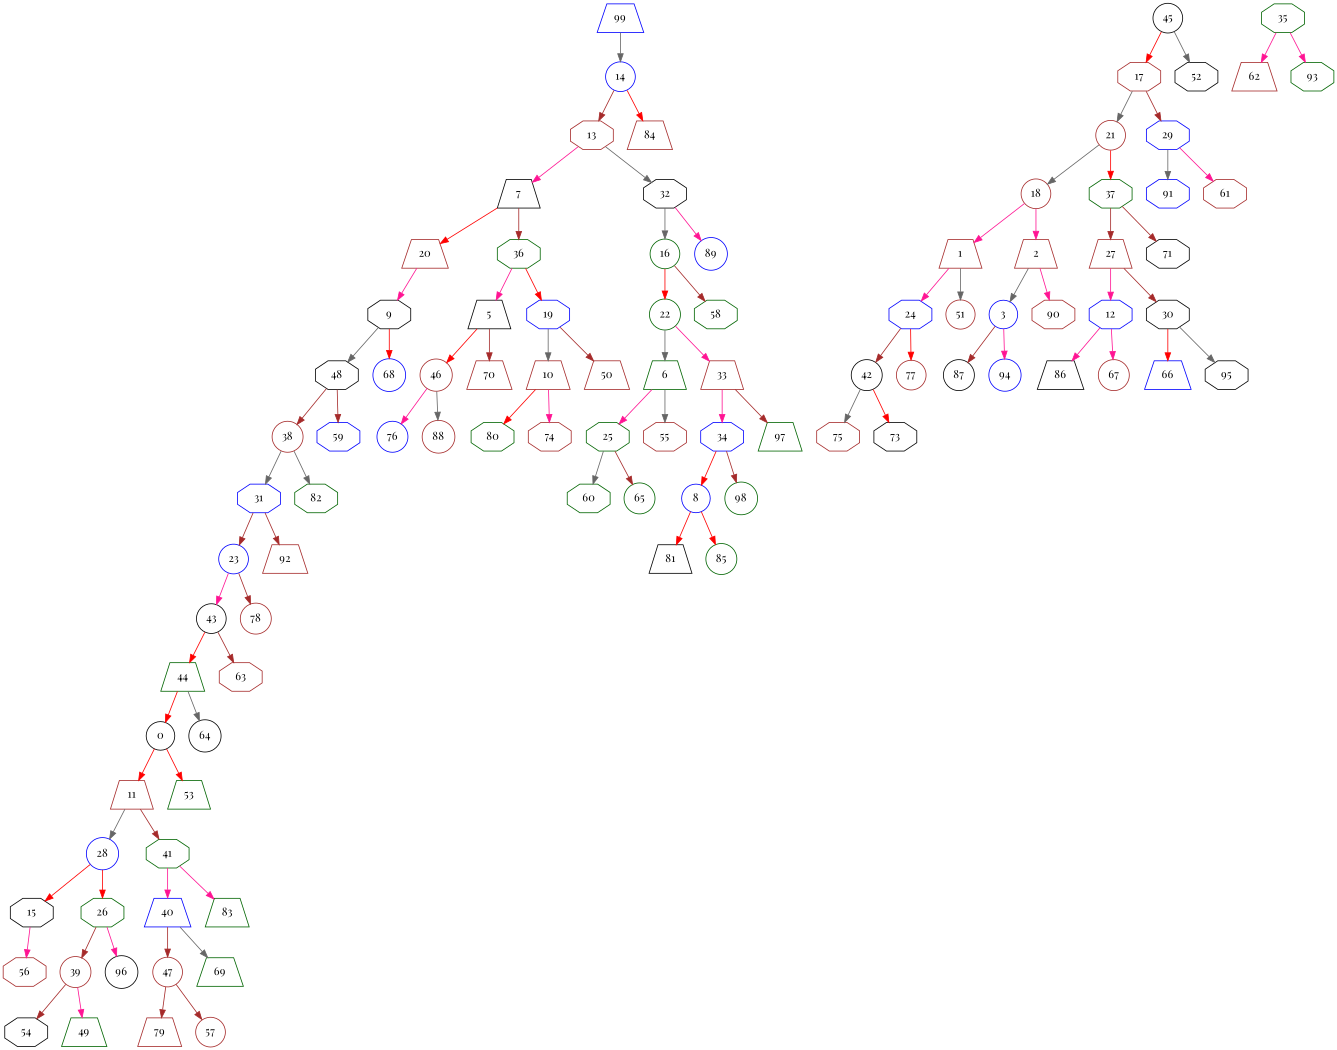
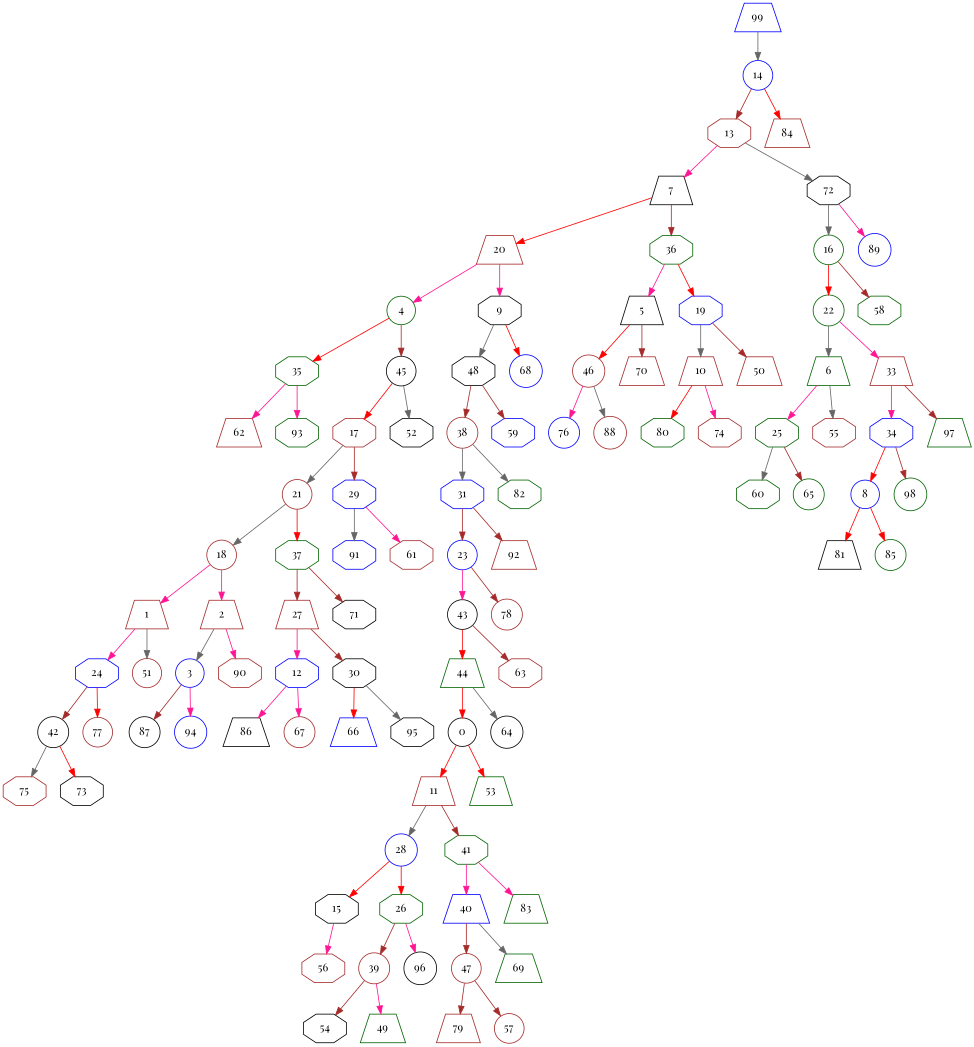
node "32": label "32" -> "72"
node "4": added
